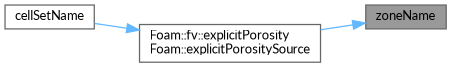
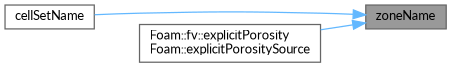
edge "cellSetName" -> "Foam::fv::explicitPorosity Foam::explicitPorositySource": now "cellSetName" -> "zoneName"
